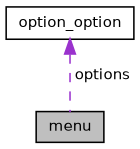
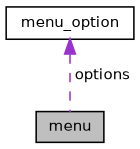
node "option_option": label "option_option" -> "menu_option"
